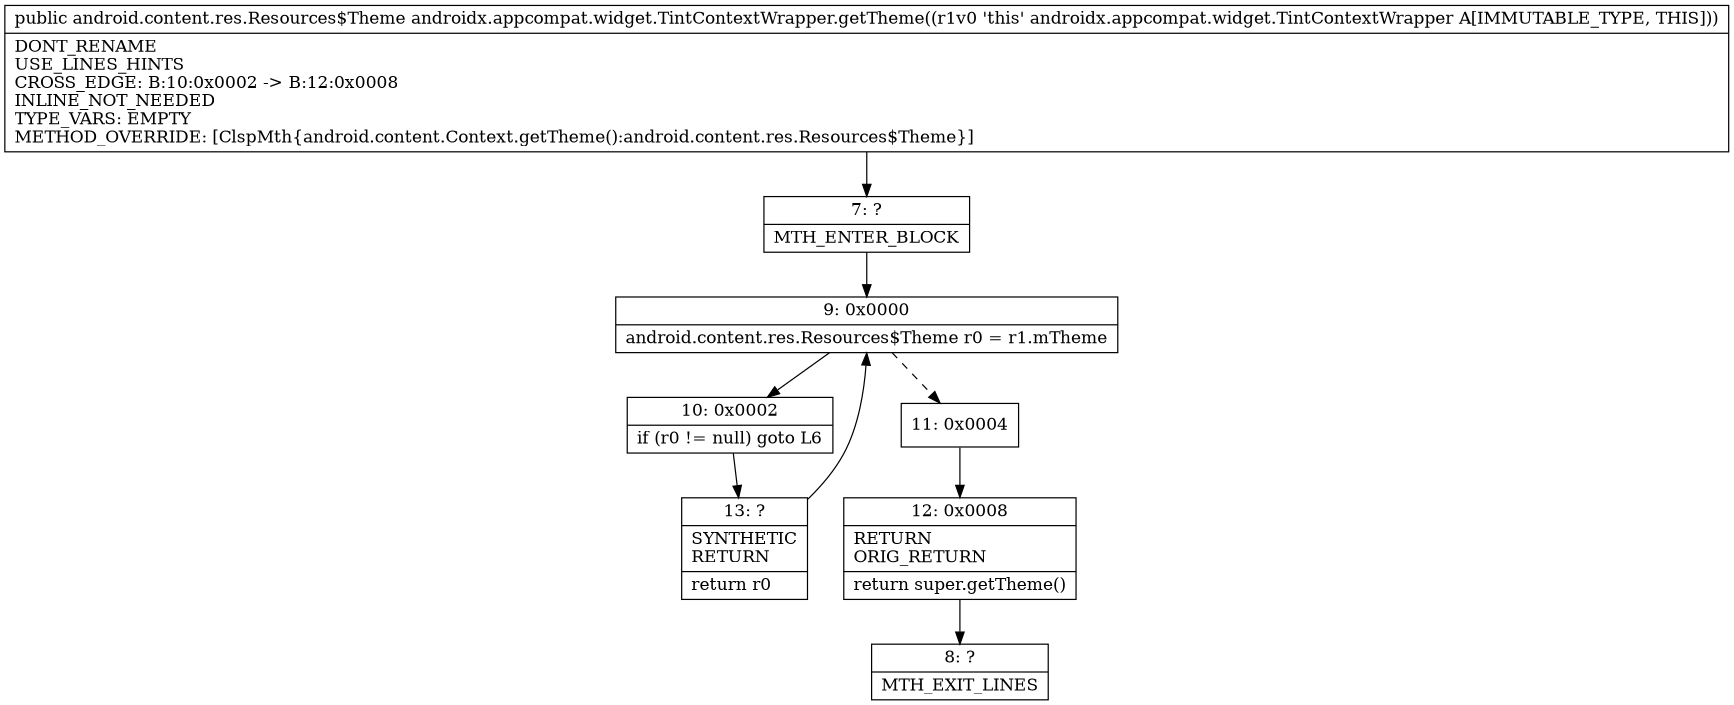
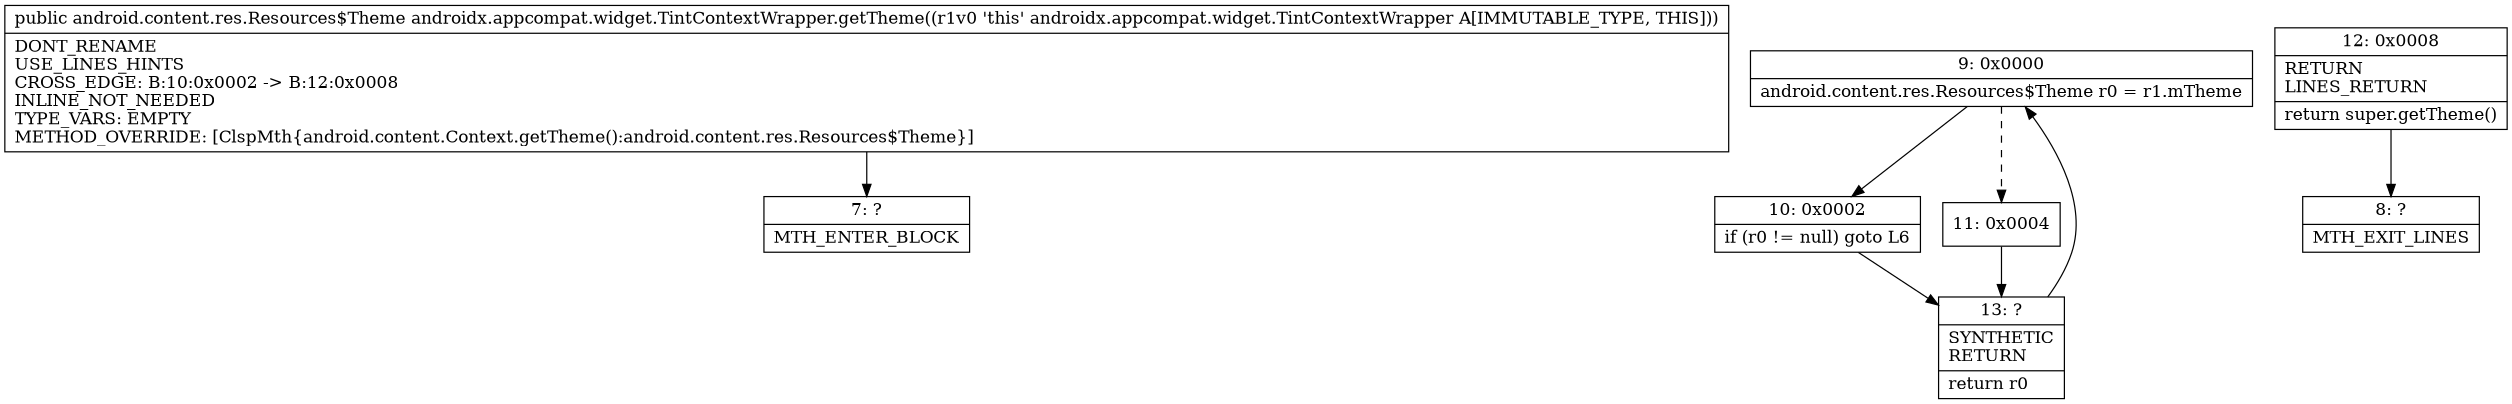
edge "7: ?" -> "9: 0x0000": removed
edge "11: 0x0004" -> "12: 0x0008": now "11: 0x0004" -> "13: ?"
node "12: 0x0008": text "ORIG_RETURN" -> "LINES_RETURN"
